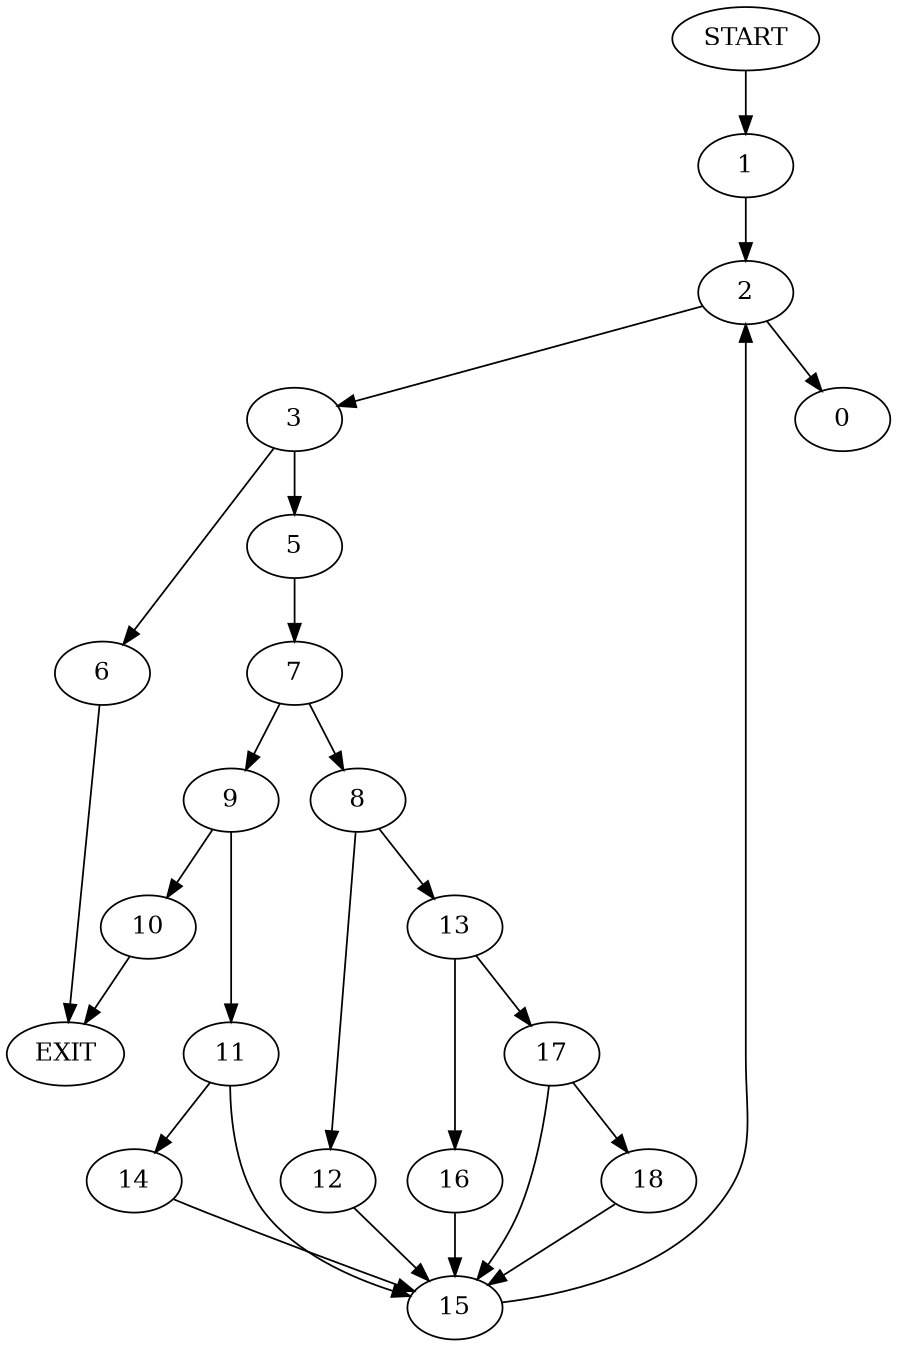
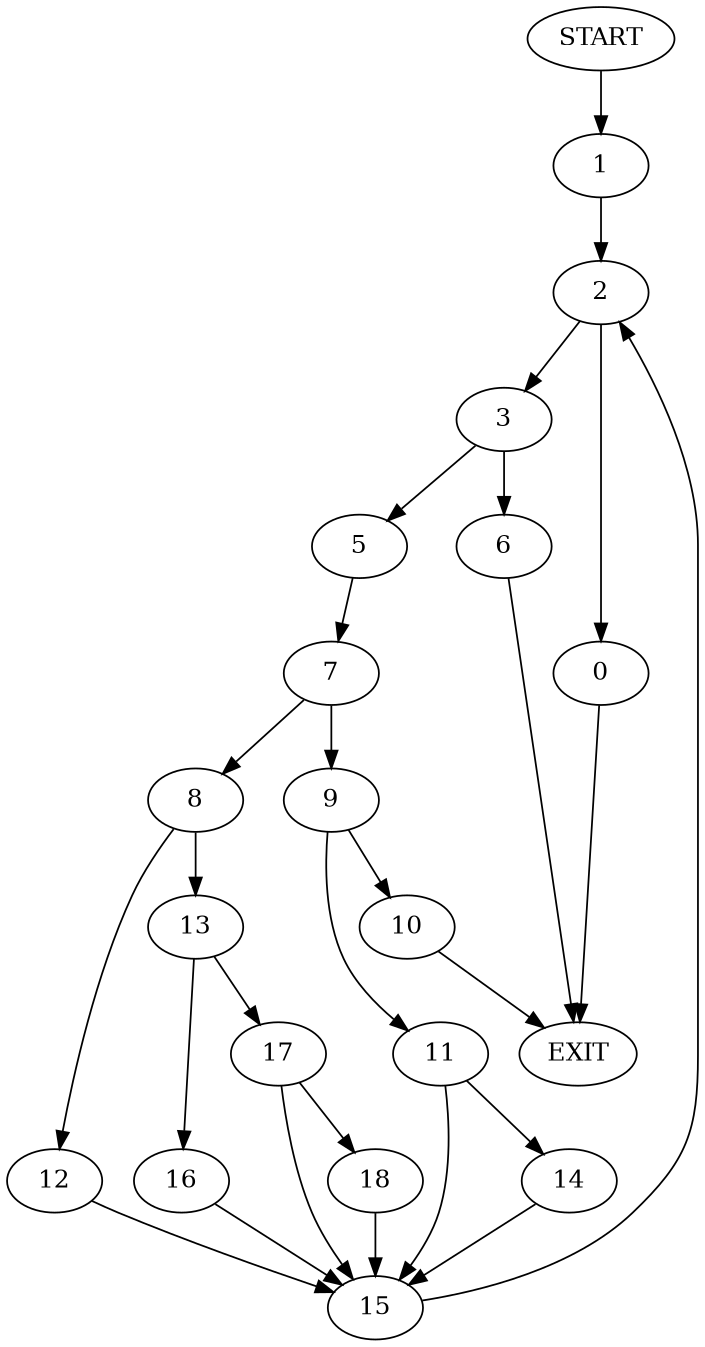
edge "0" -> "EXIT": added
